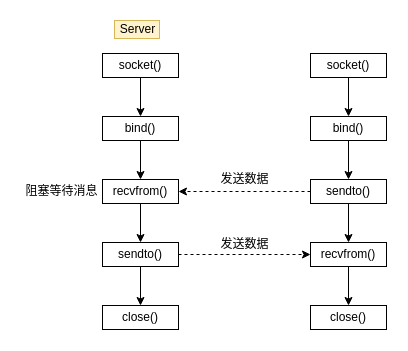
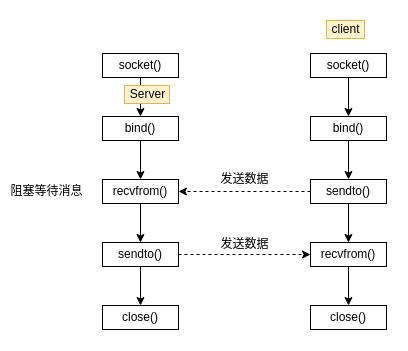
node "Server": moved (137, 30) -> (147, 95)
node "client": added
node "阻塞等待消息": moved (62, 192) -> (47, 192)
